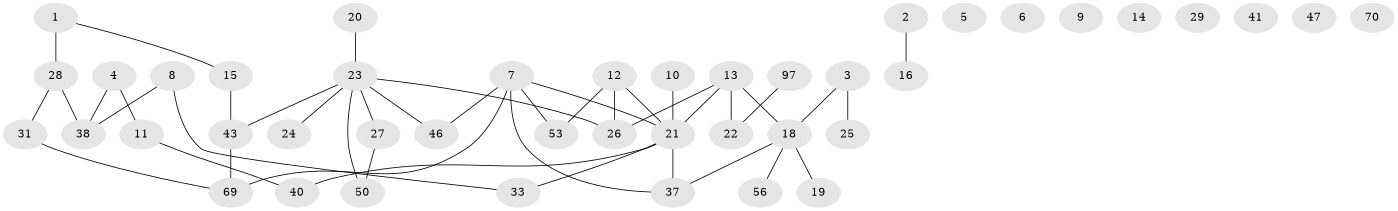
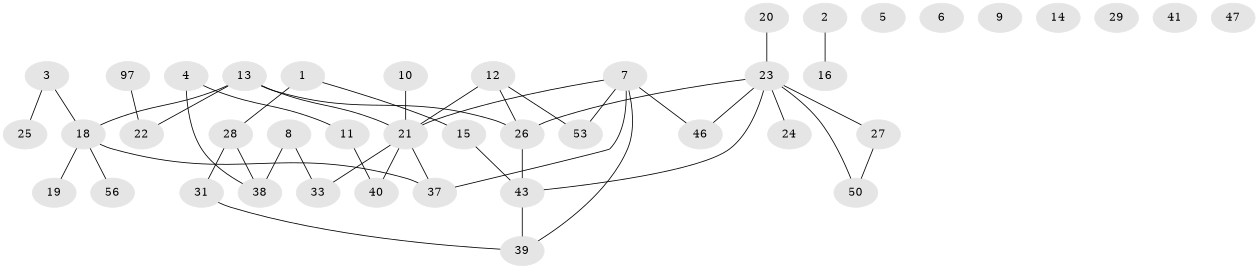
node "70": removed
edge "26" -- "43": added
node "69": label "69" -> "39"
